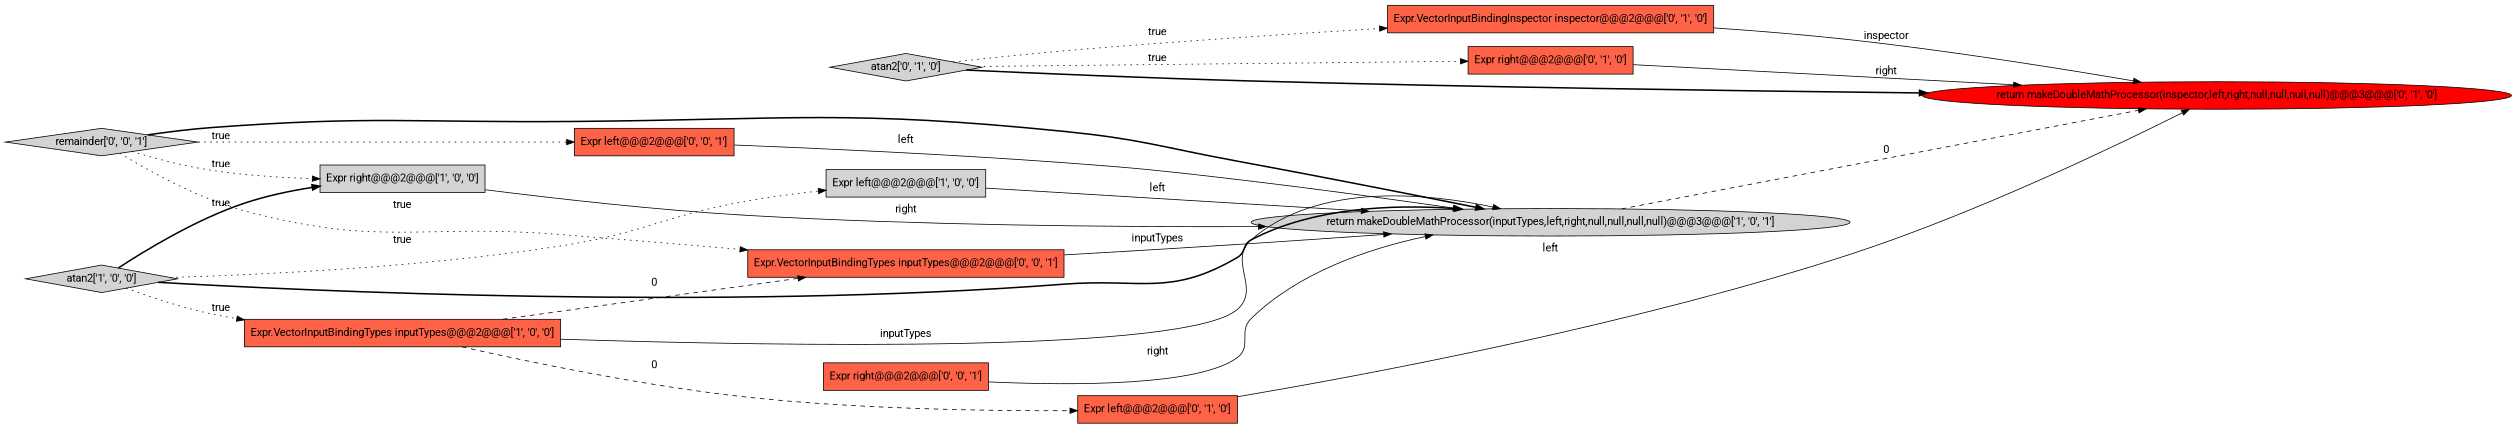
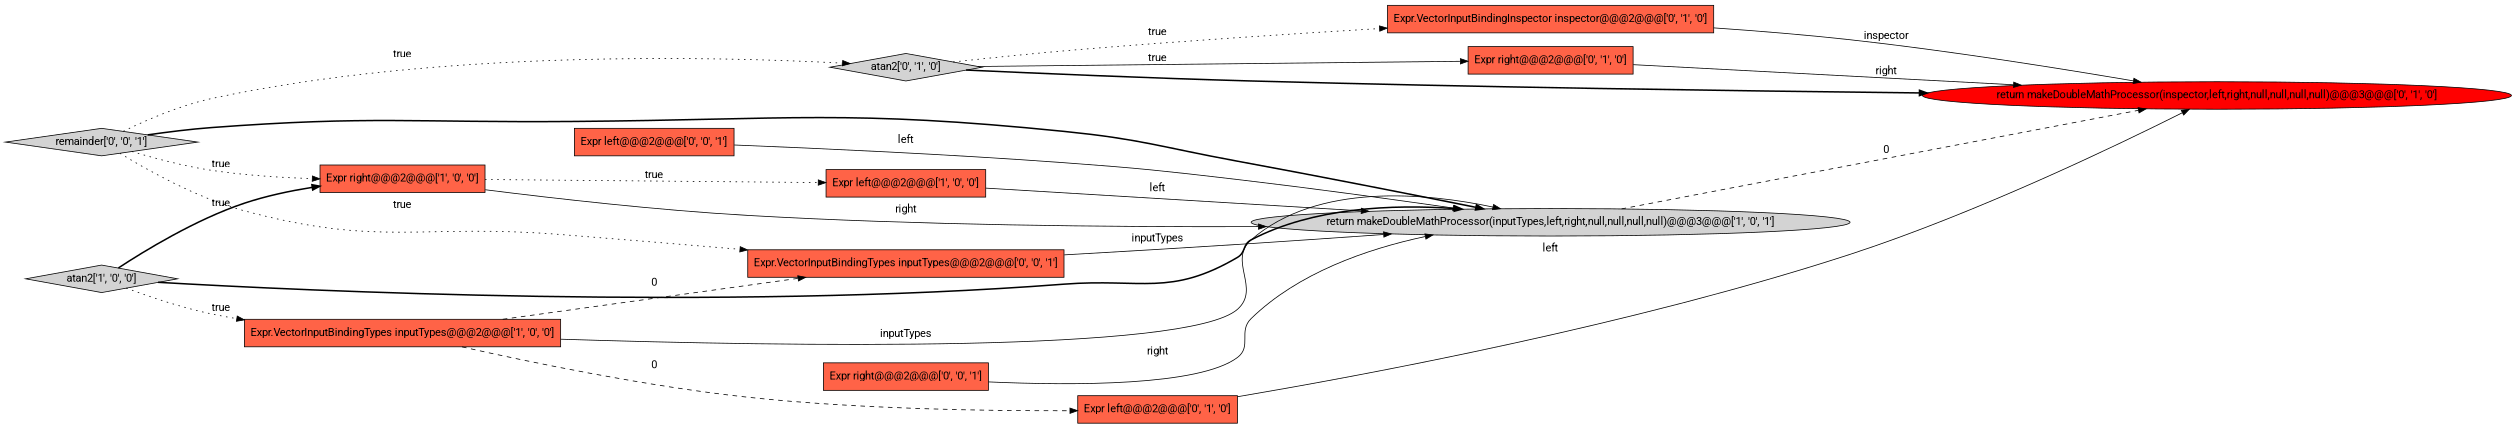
edge "atan2['0', '1', '0']" -> "Expr right@@@2@@@['0', '1', '0']": style dotted -> solid
edge "remainder['0', '0', '1']" -> "Expr left@@@2@@@['0', '0', '1']": now "remainder['0', '0', '1']" -> "atan2['0', '1', '0']"
node "Expr right@@@2@@@['1', '0', '0']": fillcolor lightgray -> tomato
node "Expr left@@@2@@@['1', '0', '0']": fillcolor lightgray -> tomato
edge "atan2['1', '0', '0']" -> "Expr left@@@2@@@['1', '0', '0']": now "Expr right@@@2@@@['1', '0', '0']" -> "Expr left@@@2@@@['1', '0', '0']"
